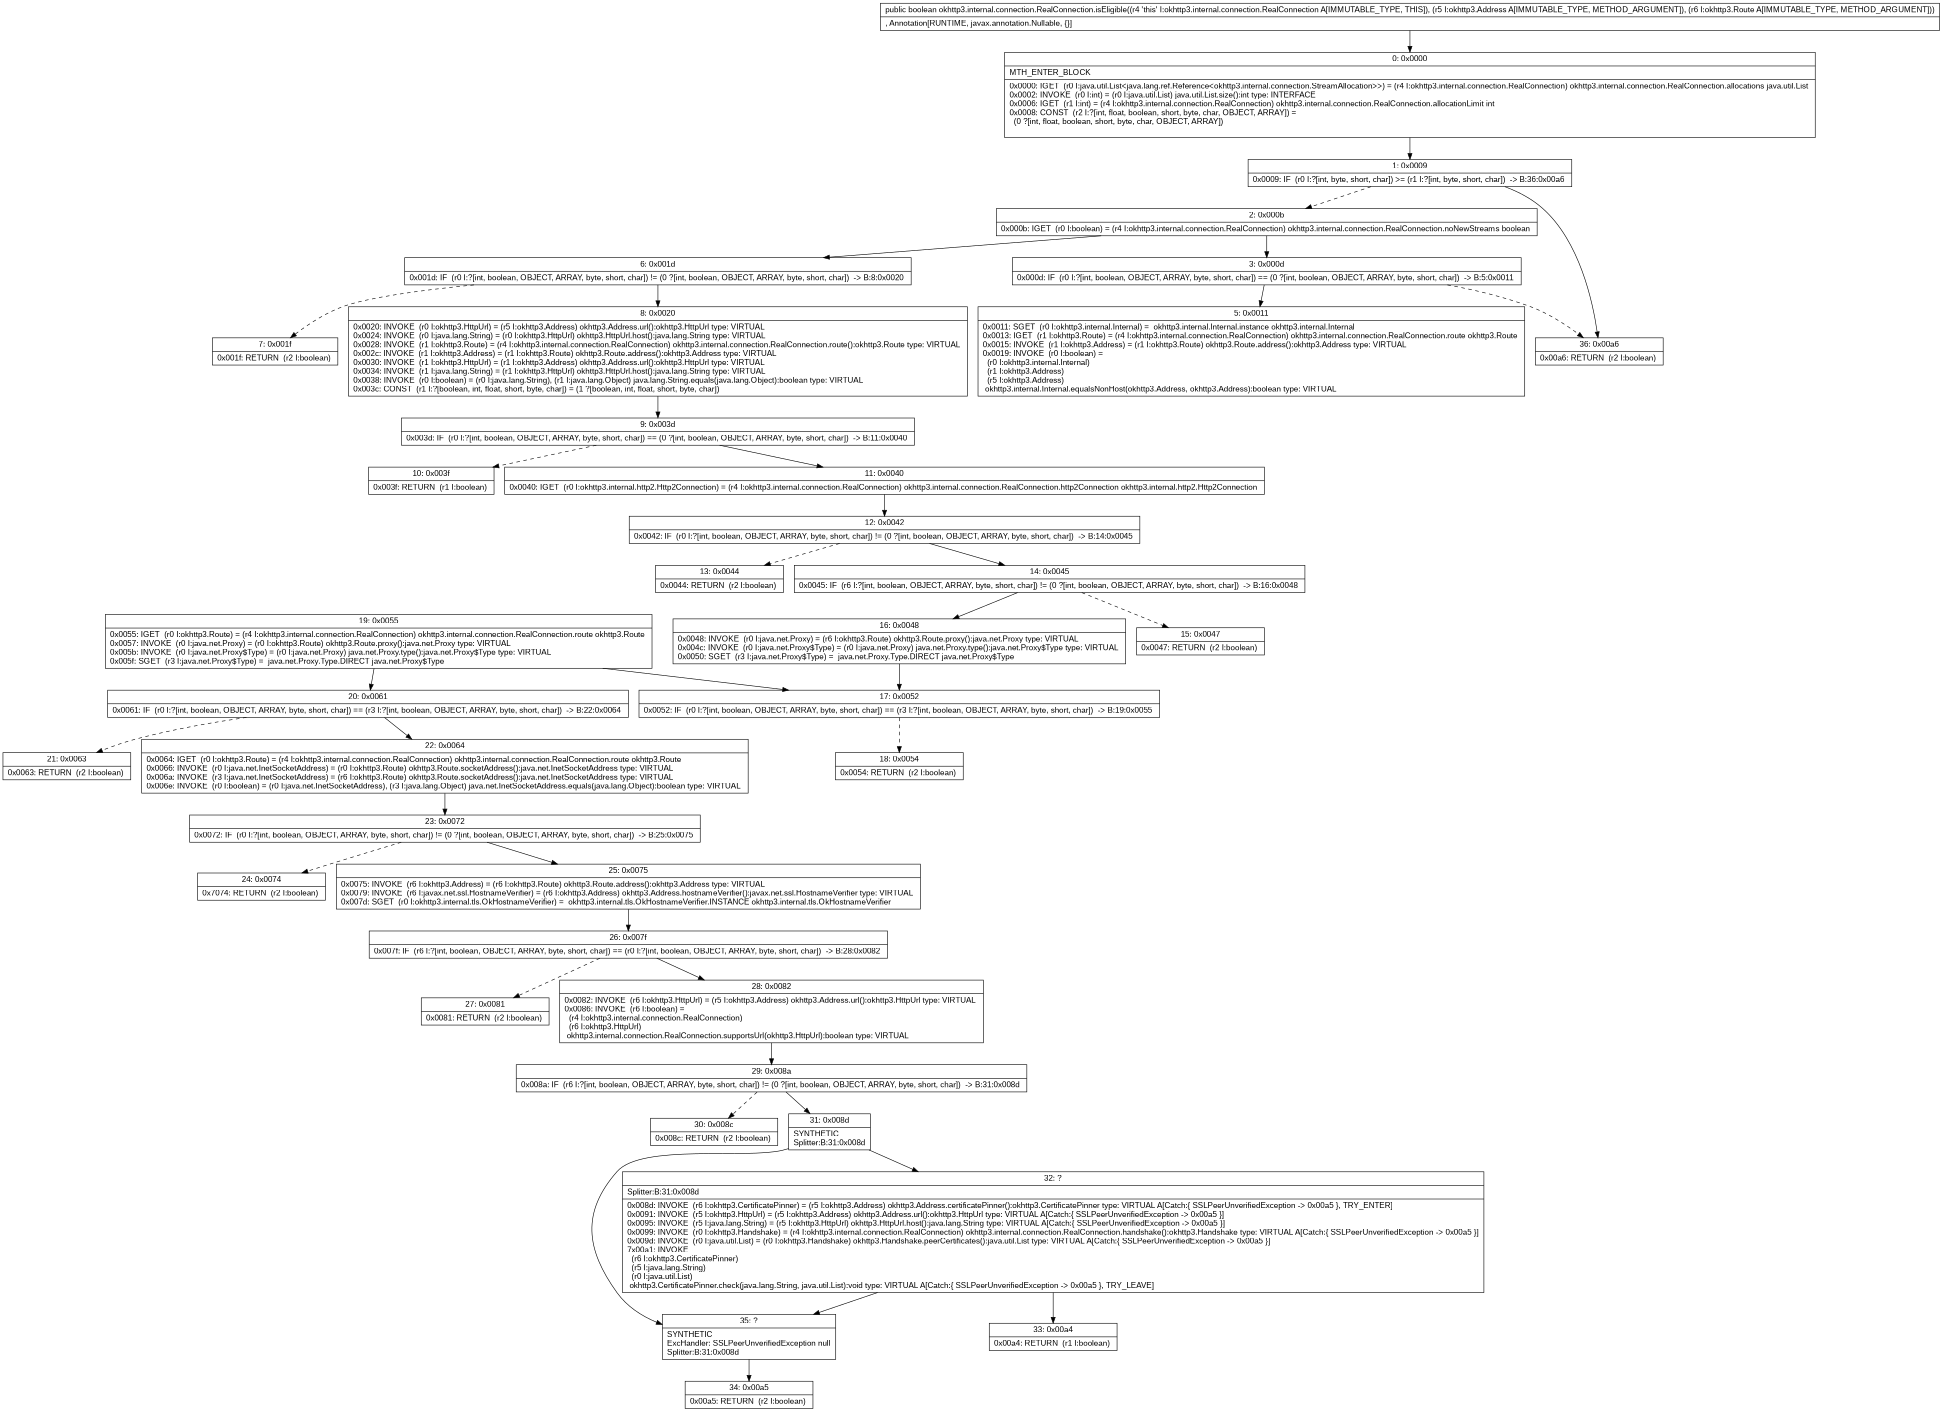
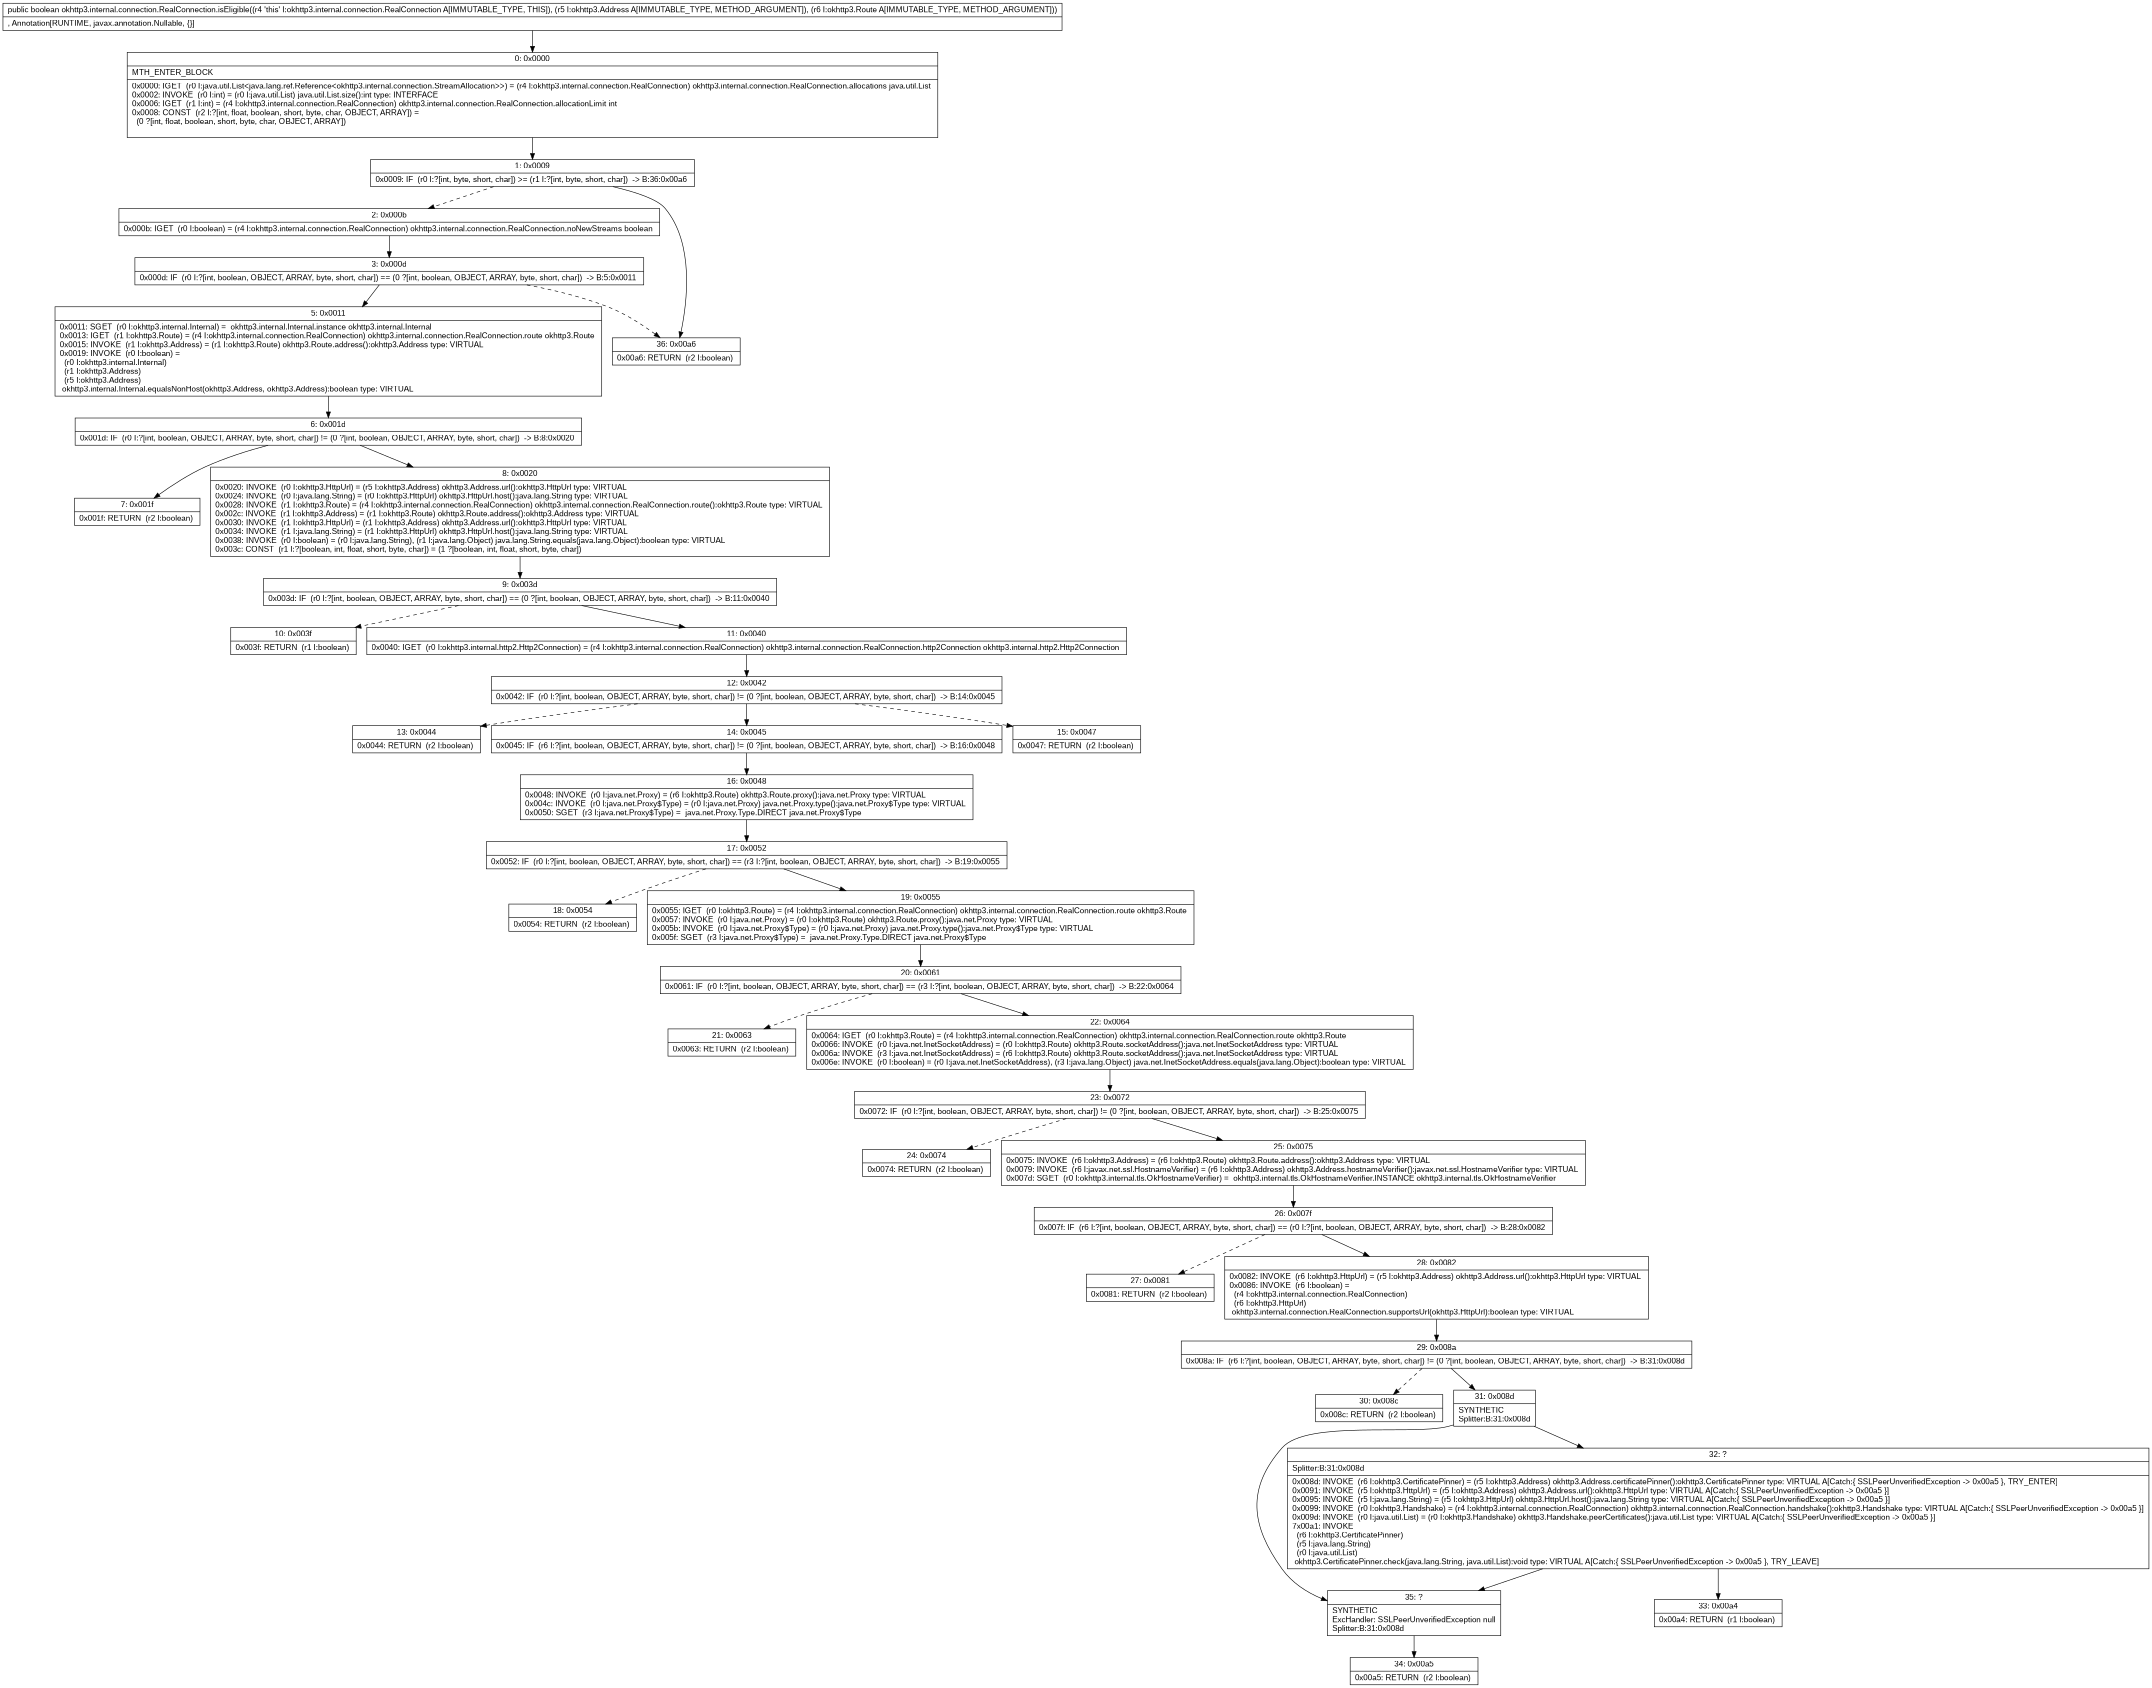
edge "2: 0x000b" -> "6: 0x001d": now "5: 0x0011" -> "6: 0x001d"
edge "6: 0x001d" -> "7: 0x001f": style dashed -> solid
edge "14: 0x0045" -> "15: 0x0047": now "12: 0x0042" -> "15: 0x0047"
edge "19: 0x0055" -> "17: 0x0052": reversed
node "24: 0x0074": text "0x7074: RETURN  (r2 I:boolean)" -> "0x0074: RETURN  (r2 I:boolean)"
